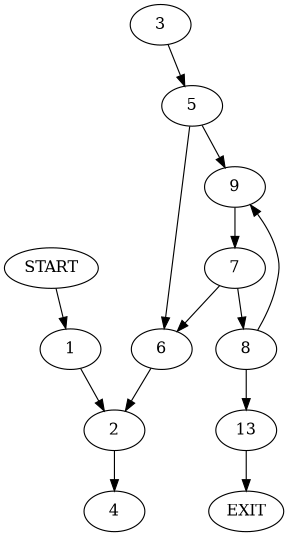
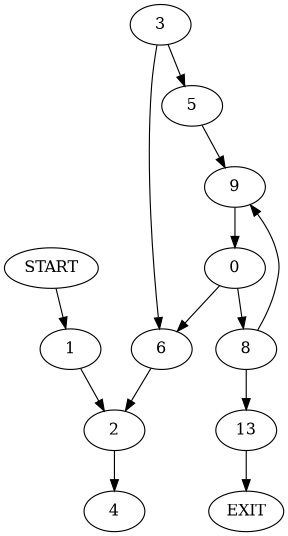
edge "5" -> "6": now "3" -> "6"
node "7": label "7" -> "0"
